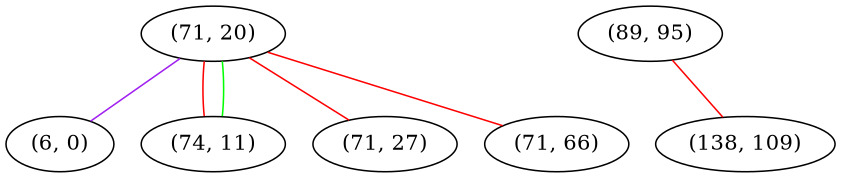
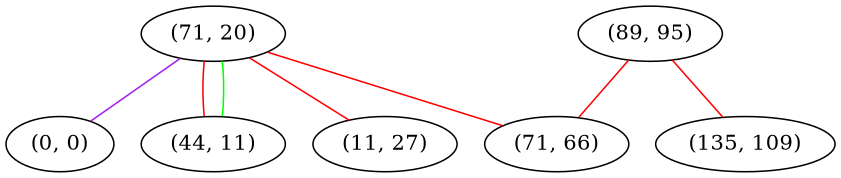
edge "(89, 95)" -- "(71, 66)": added
node "(6, 0)": label "(6, 0)" -> "(0, 0)"
node "(74, 11)": label "(74, 11)" -> "(44, 11)"
node "(71, 27)": label "(71, 27)" -> "(11, 27)"
node "(138, 109)": label "(138, 109)" -> "(135, 109)"
